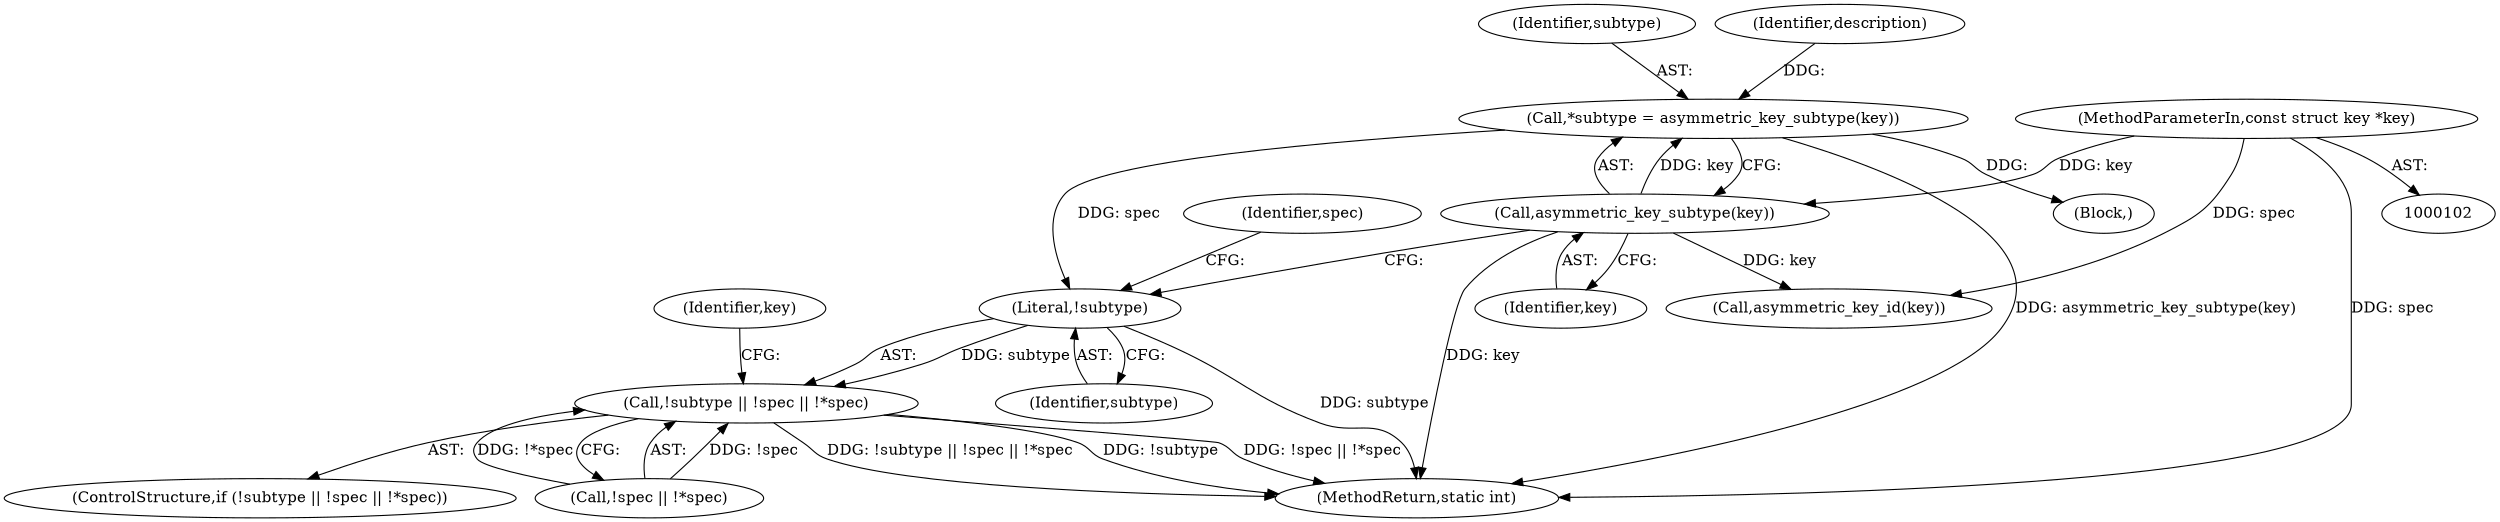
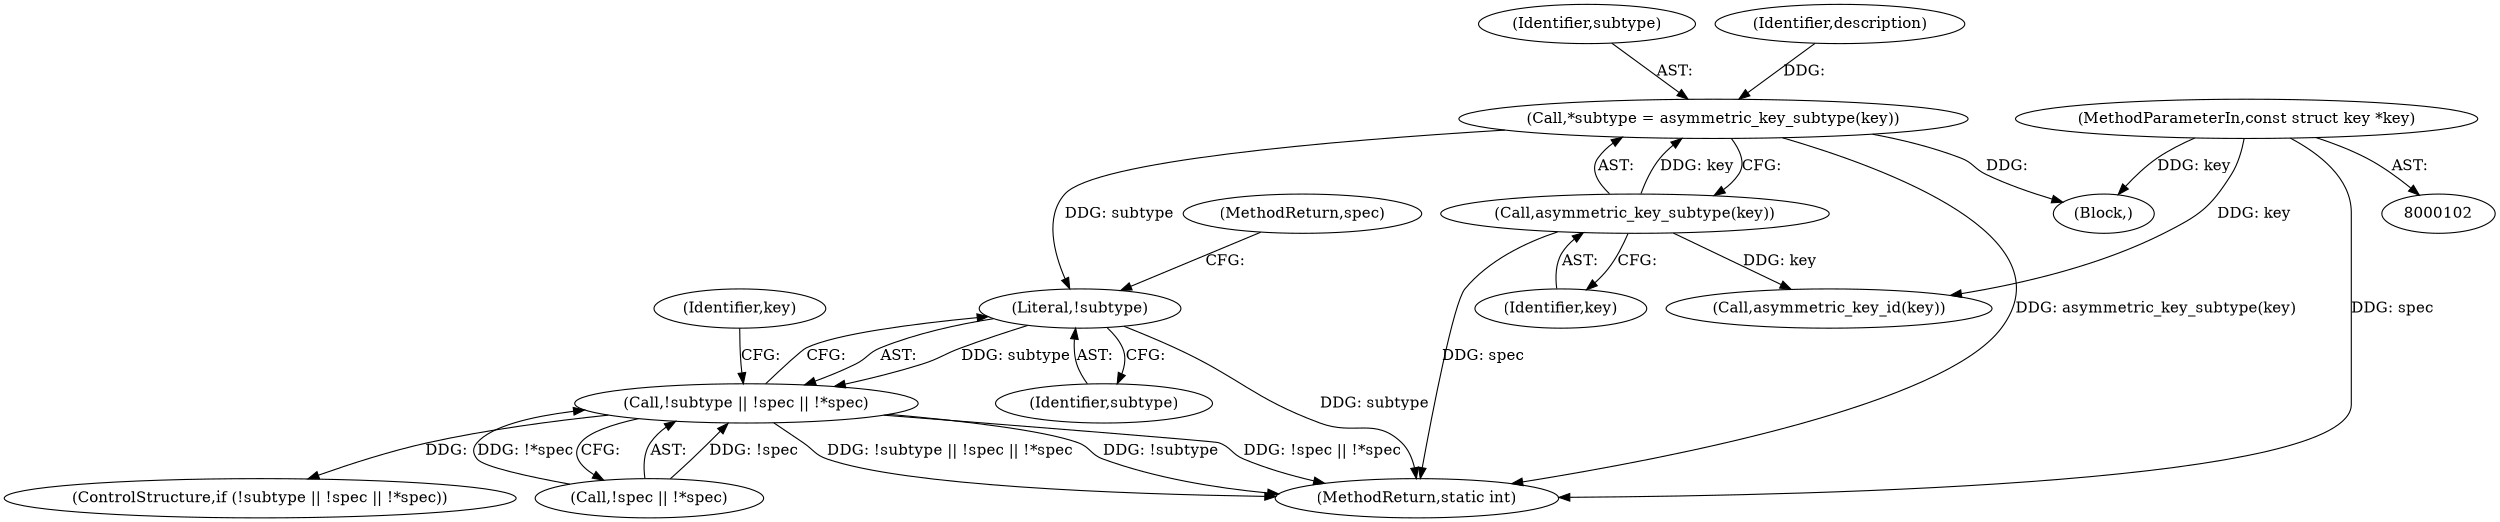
edge "(MethodParameterIn,const struct key *key)" -> "(Call,asymmetric_key_subtype(key))": now "(MethodParameterIn,const struct key *key)" -> "(Block,)"
edge "(Call,*subtype = asymmetric_key_subtype(key))" -> "(Literal,!subtype)": label "DDG: spec" -> "DDG: subtype"
node "(Identifier,spec)": label "(Identifier,spec)" -> "(MethodReturn,spec)"
edge "(MethodParameterIn,const struct key *key)" -> "(Call,asymmetric_key_id(key))": label "DDG: spec" -> "DDG: key"
node "1000102": label "1000102" -> "8000102"
edge "(Call,asymmetric_key_subtype(key))" -> "(Literal,!subtype)": now "(Call,!subtype || !spec || !*spec)" -> "(Literal,!subtype)"
edge "(Call,asymmetric_key_subtype(key))" -> "(MethodReturn,static int)": label "DDG: key" -> "DDG: spec"
edge "(Call,!subtype || !spec || !*spec)" -> "(ControlStructure,if (!subtype || !spec || !*spec))": label "AST: " -> "DDG: "
